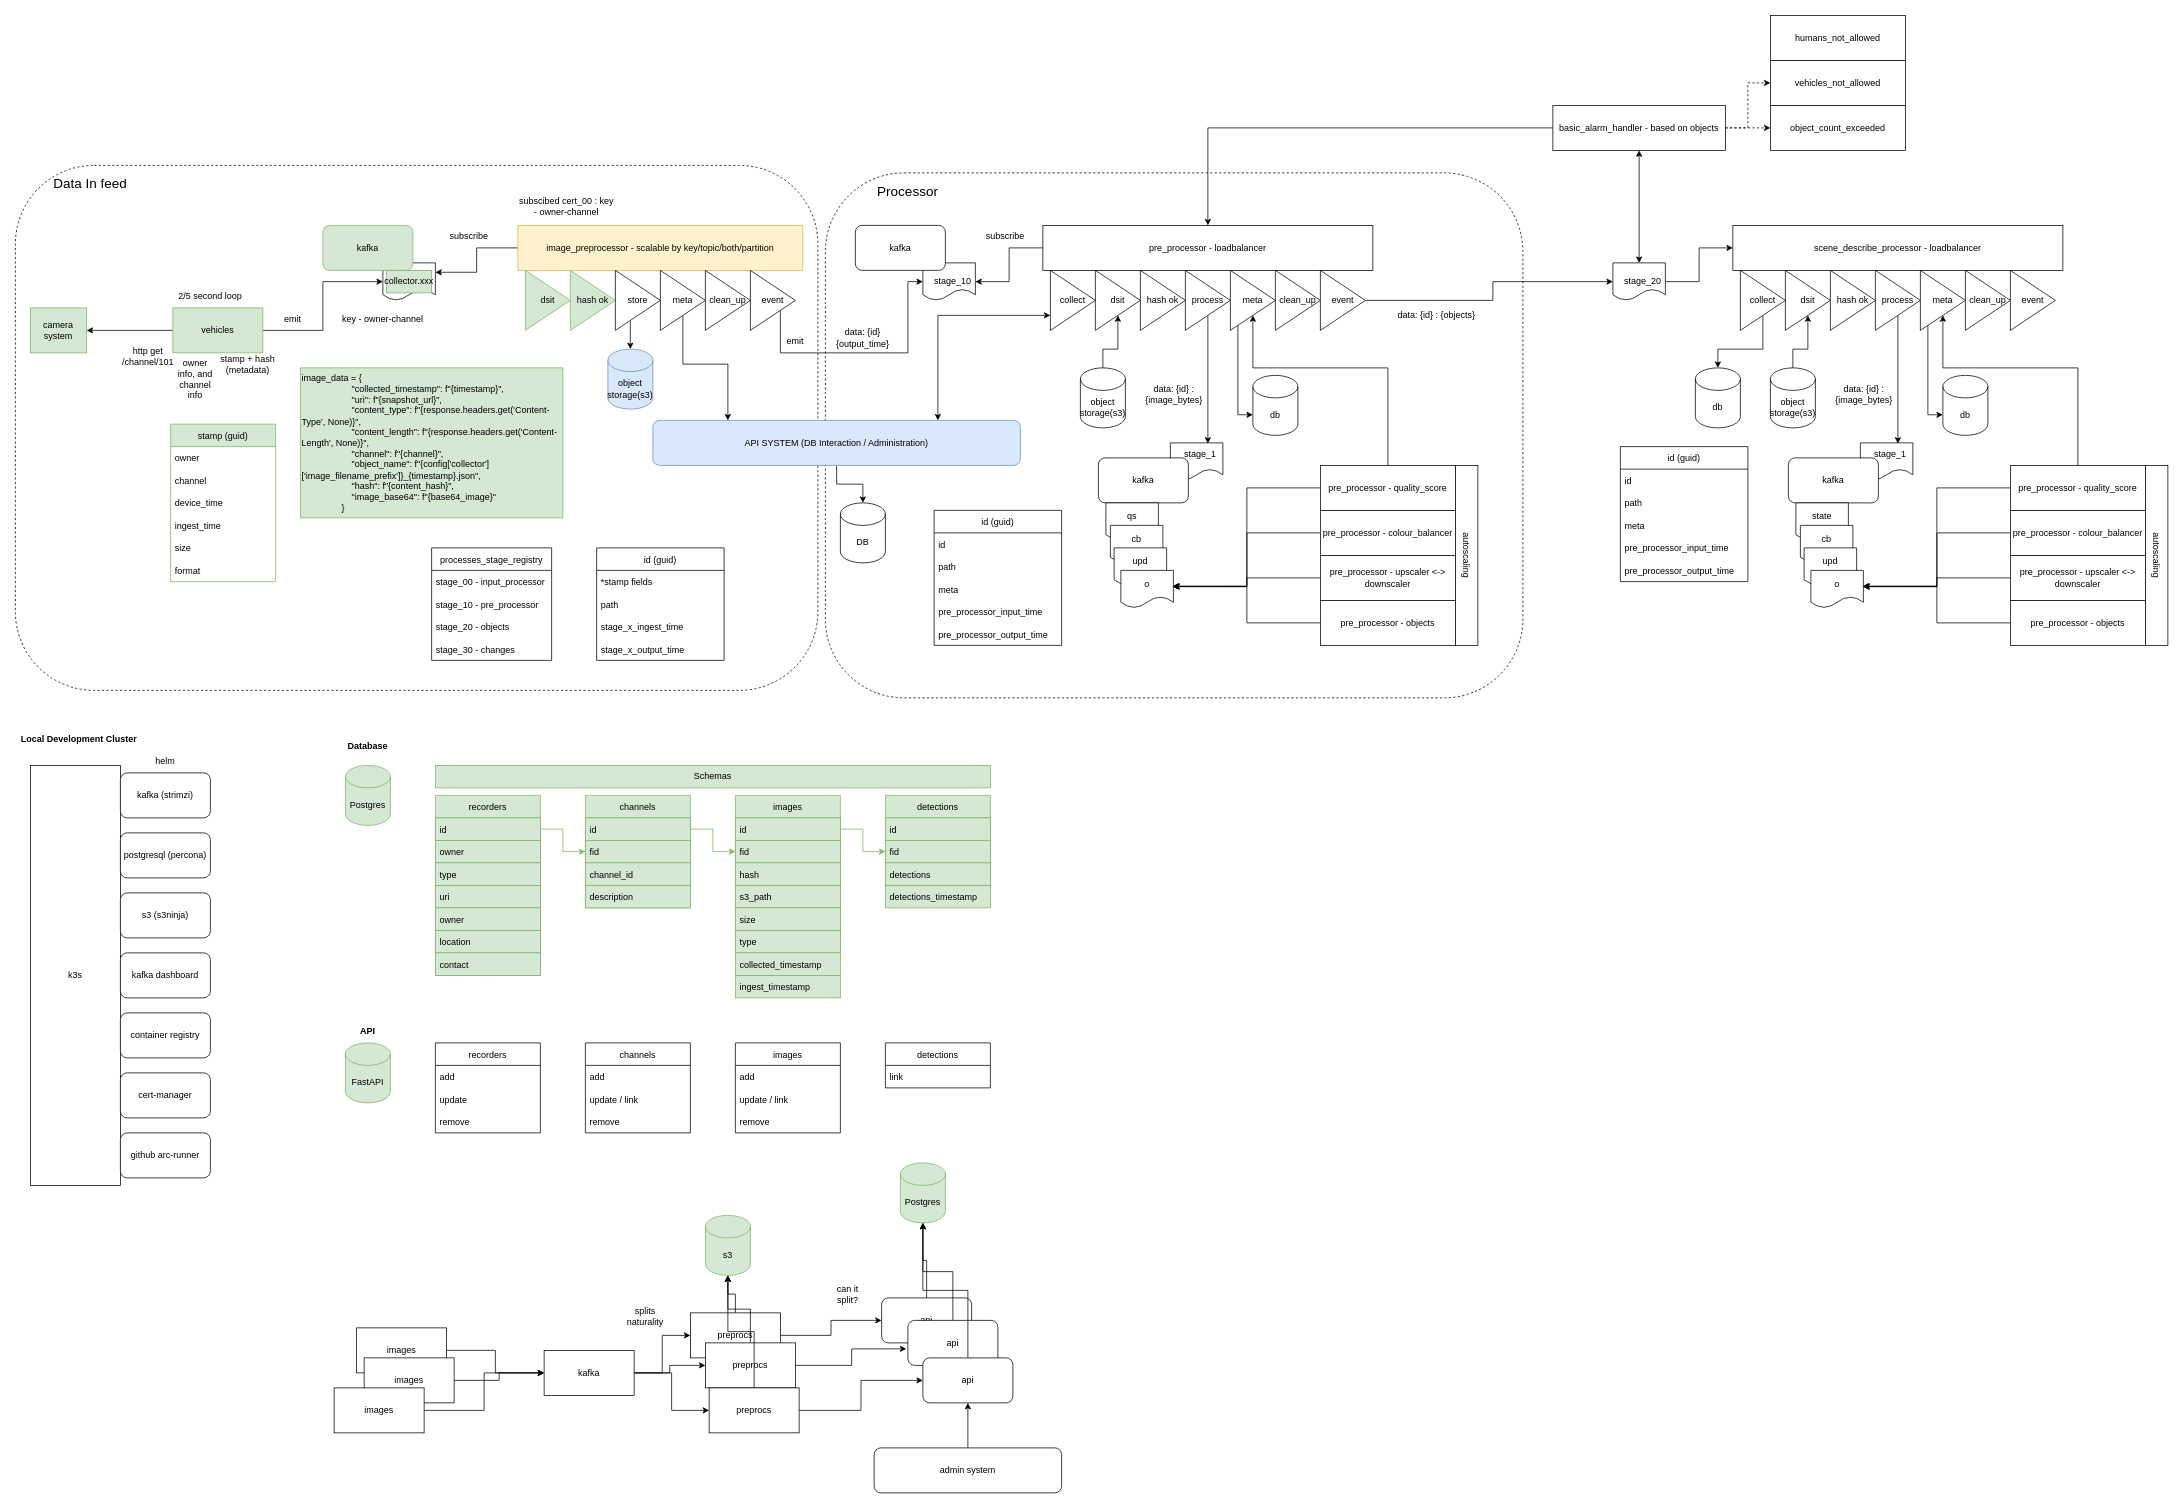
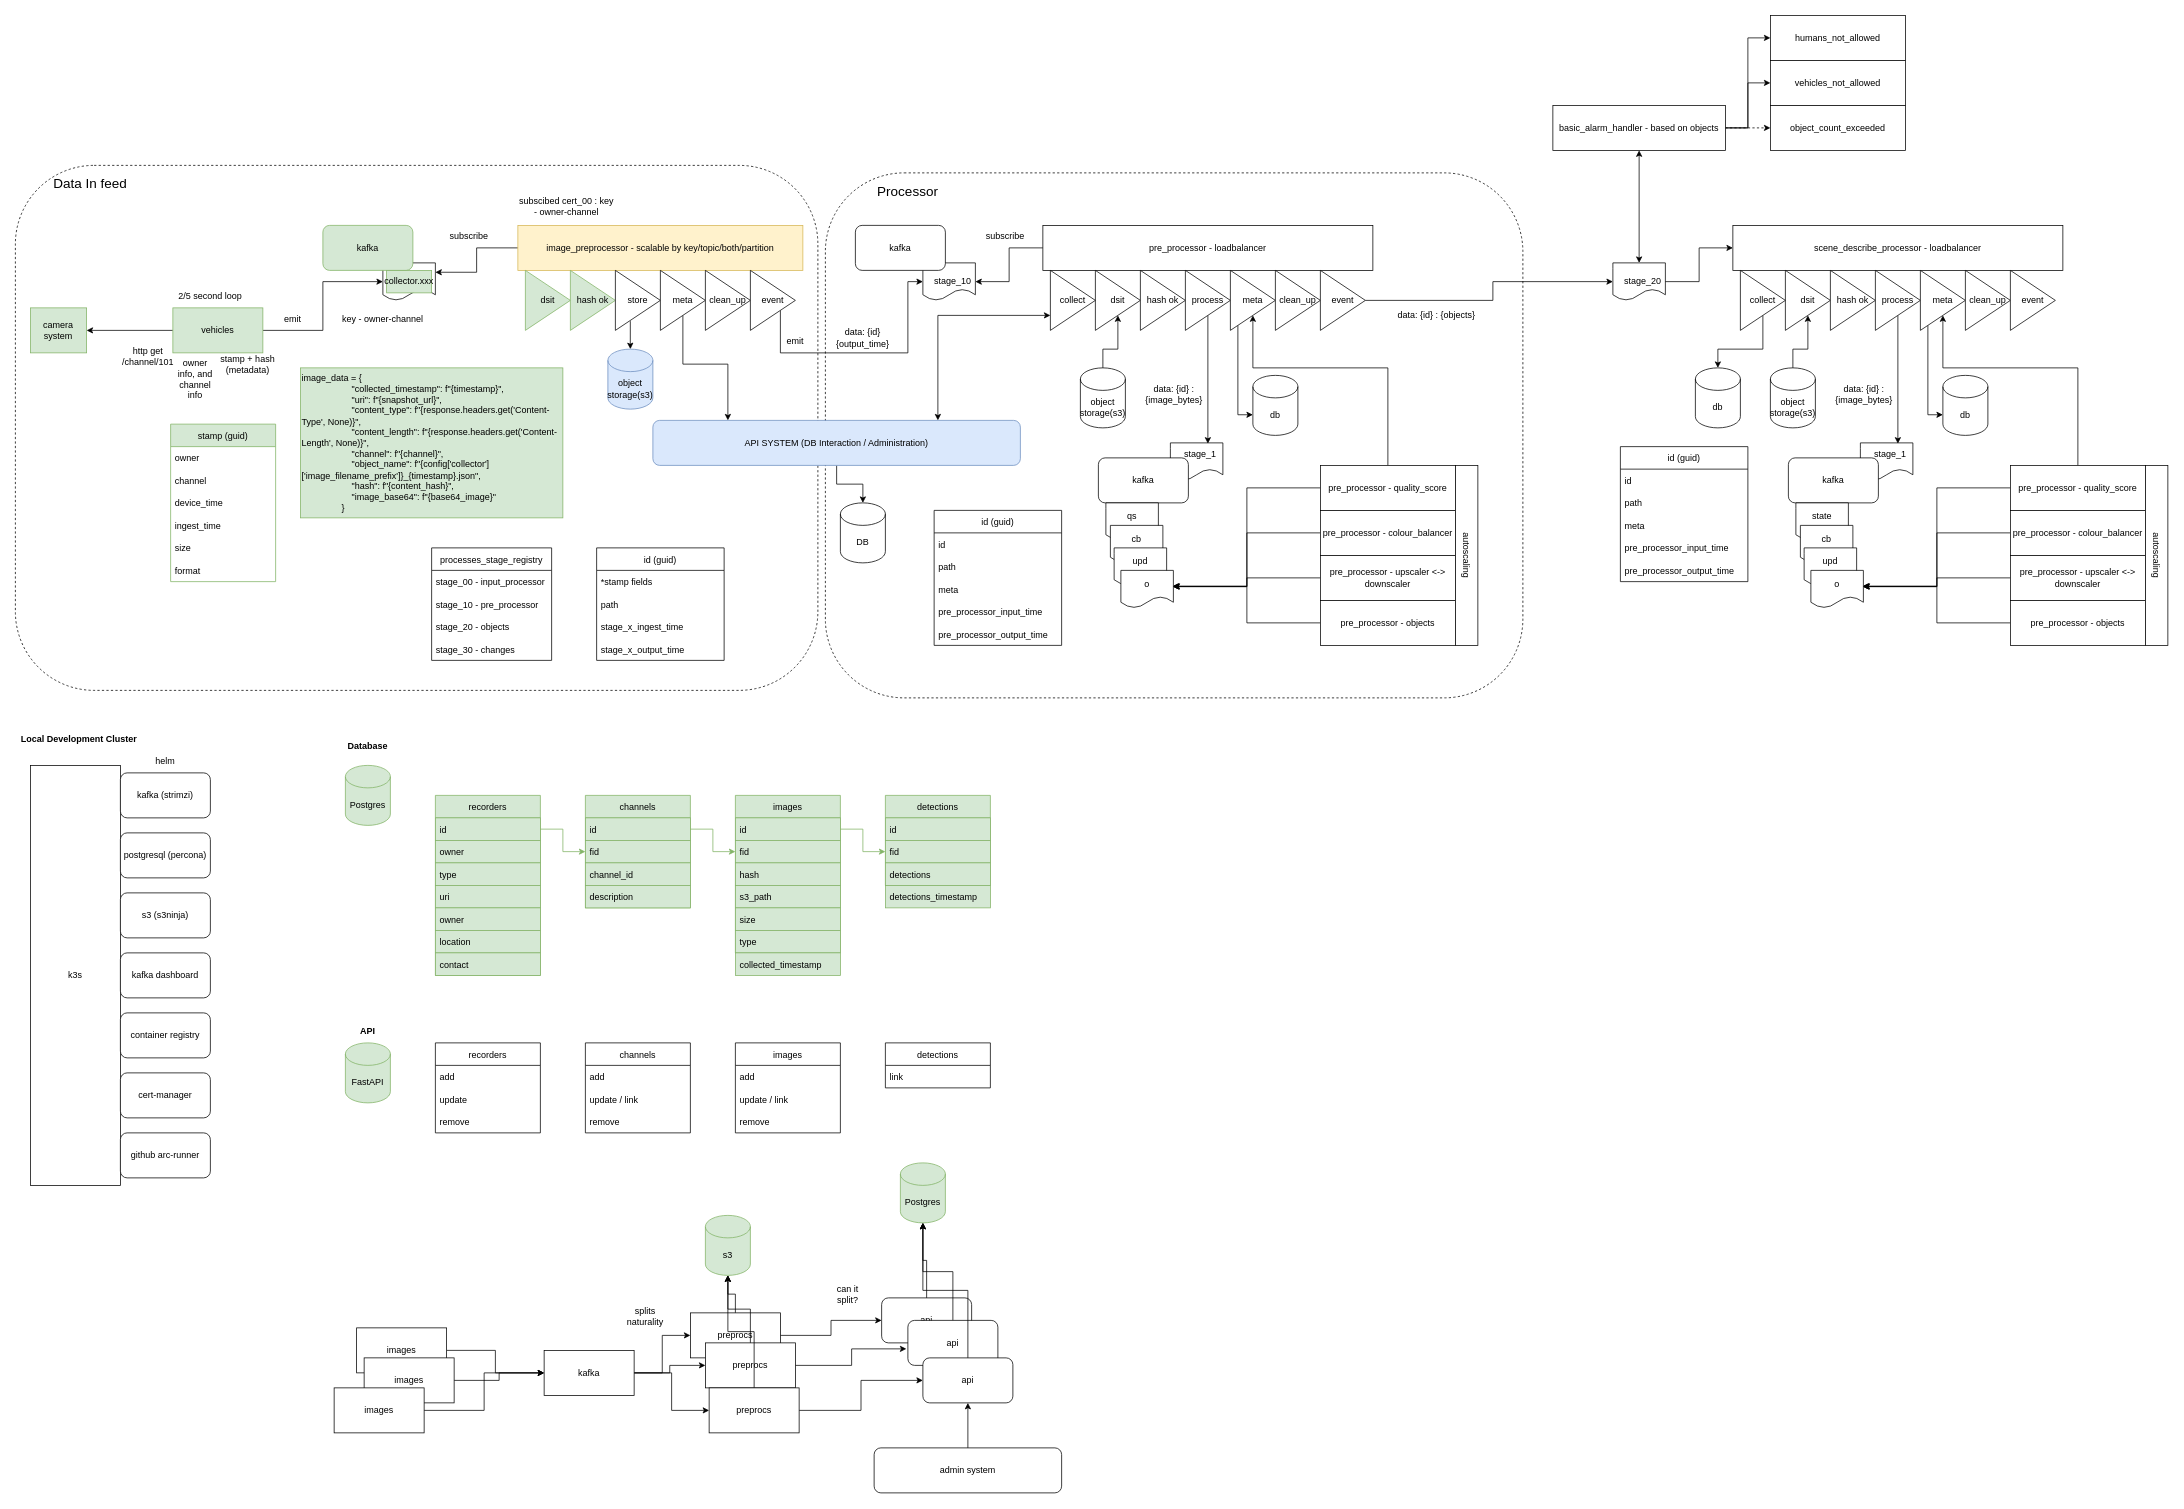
edge "basic_alarm_handler - based on objects" -> "vehicles_not_allowed": style dashed -> solid
edge "basic_alarm_handler - based on objects" -> "pre_processor - loadbalancer": now "basic_alarm_handler - based on objects" -> "humans_not_allowed"
node "Schemas": removed
node "ingest_timestamp": removed
